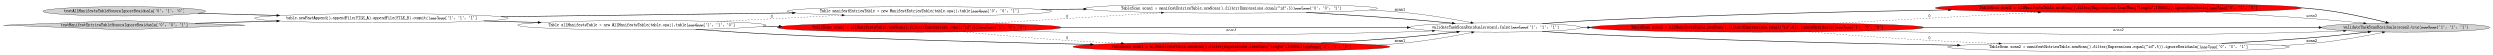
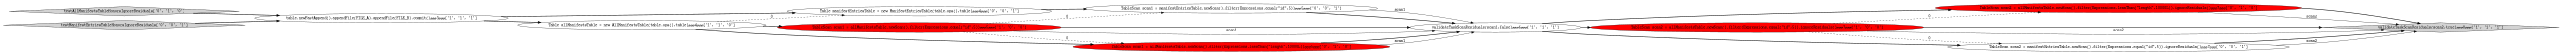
node "testAllManifestsTableHonorsIgnoreResiduals['0', '1', '0']": shape ellipse -> diamond
node "validateTaskScanResiduals(scan2,true)@@@8@@@['1', '1', '1']": shape ellipse -> diamond
